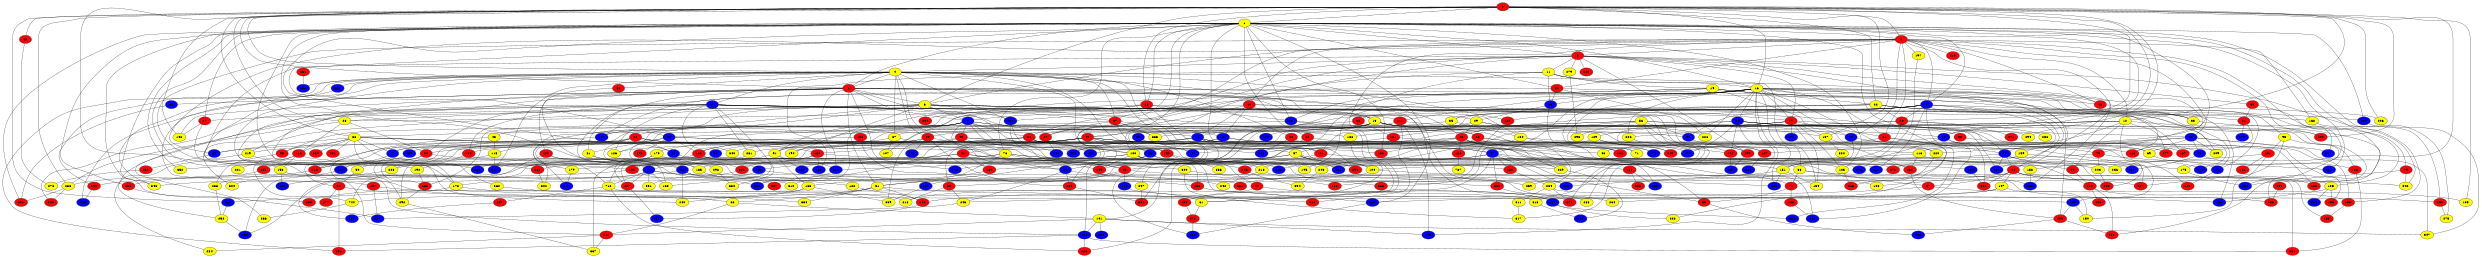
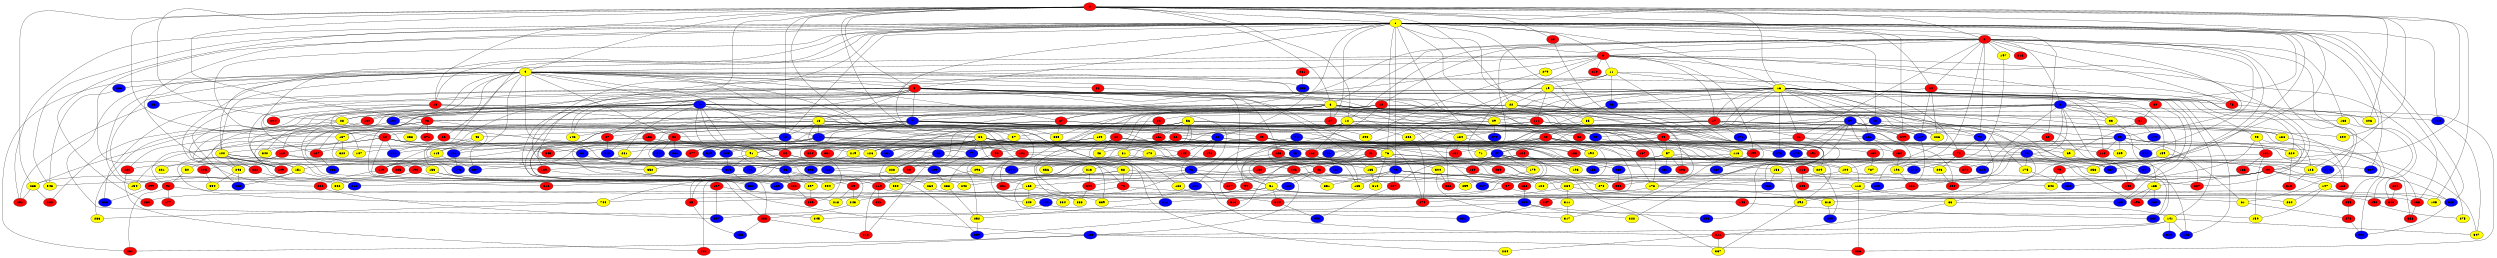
edge "16" -- "213": now "16" -- "288"
node "712": label "712" -> "112"
node "245": added
